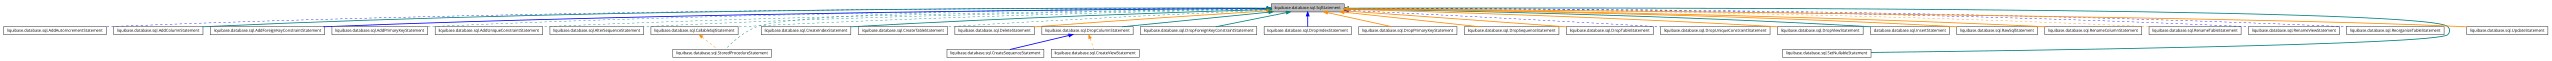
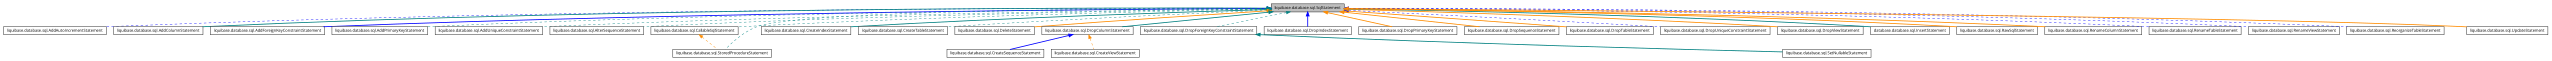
edge "liquibase.database.sql.SetNullableStatement" -> "liquibase.database.sql.SqlStatement": now "liquibase.database.sql.SetNullableStatement" -> "liquibase.database.sql.DropForeignKeyConstraintStatement"
edge "liquibase.database.sql.RenameTableStatement" -> "liquibase.database.sql.SqlStatement": color darkorange -> blue
edge "liquibase.database.sql.DropForeignKeyConstraintStatement" -> "liquibase.database.sql.SqlStatement": style bold -> dashed
